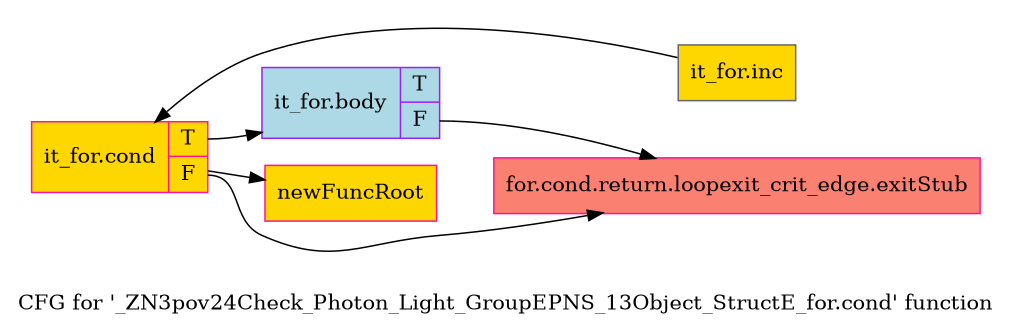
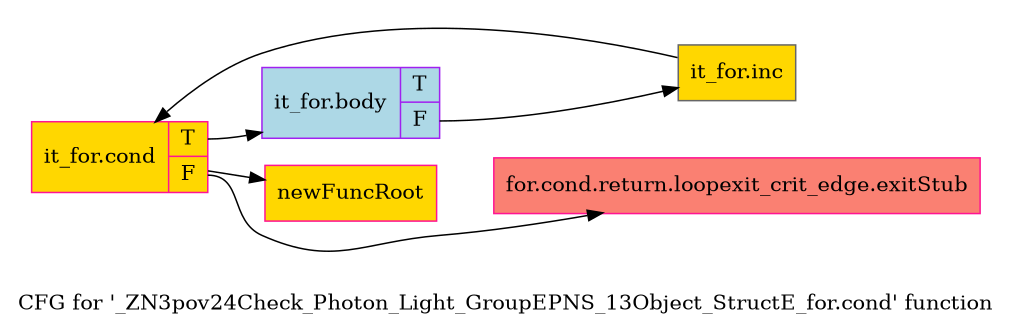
edge "it_for.body" -> "for.cond.return.loopexit_crit_edge.exitStub": now "it_for.body" -> "it_for.inc"
